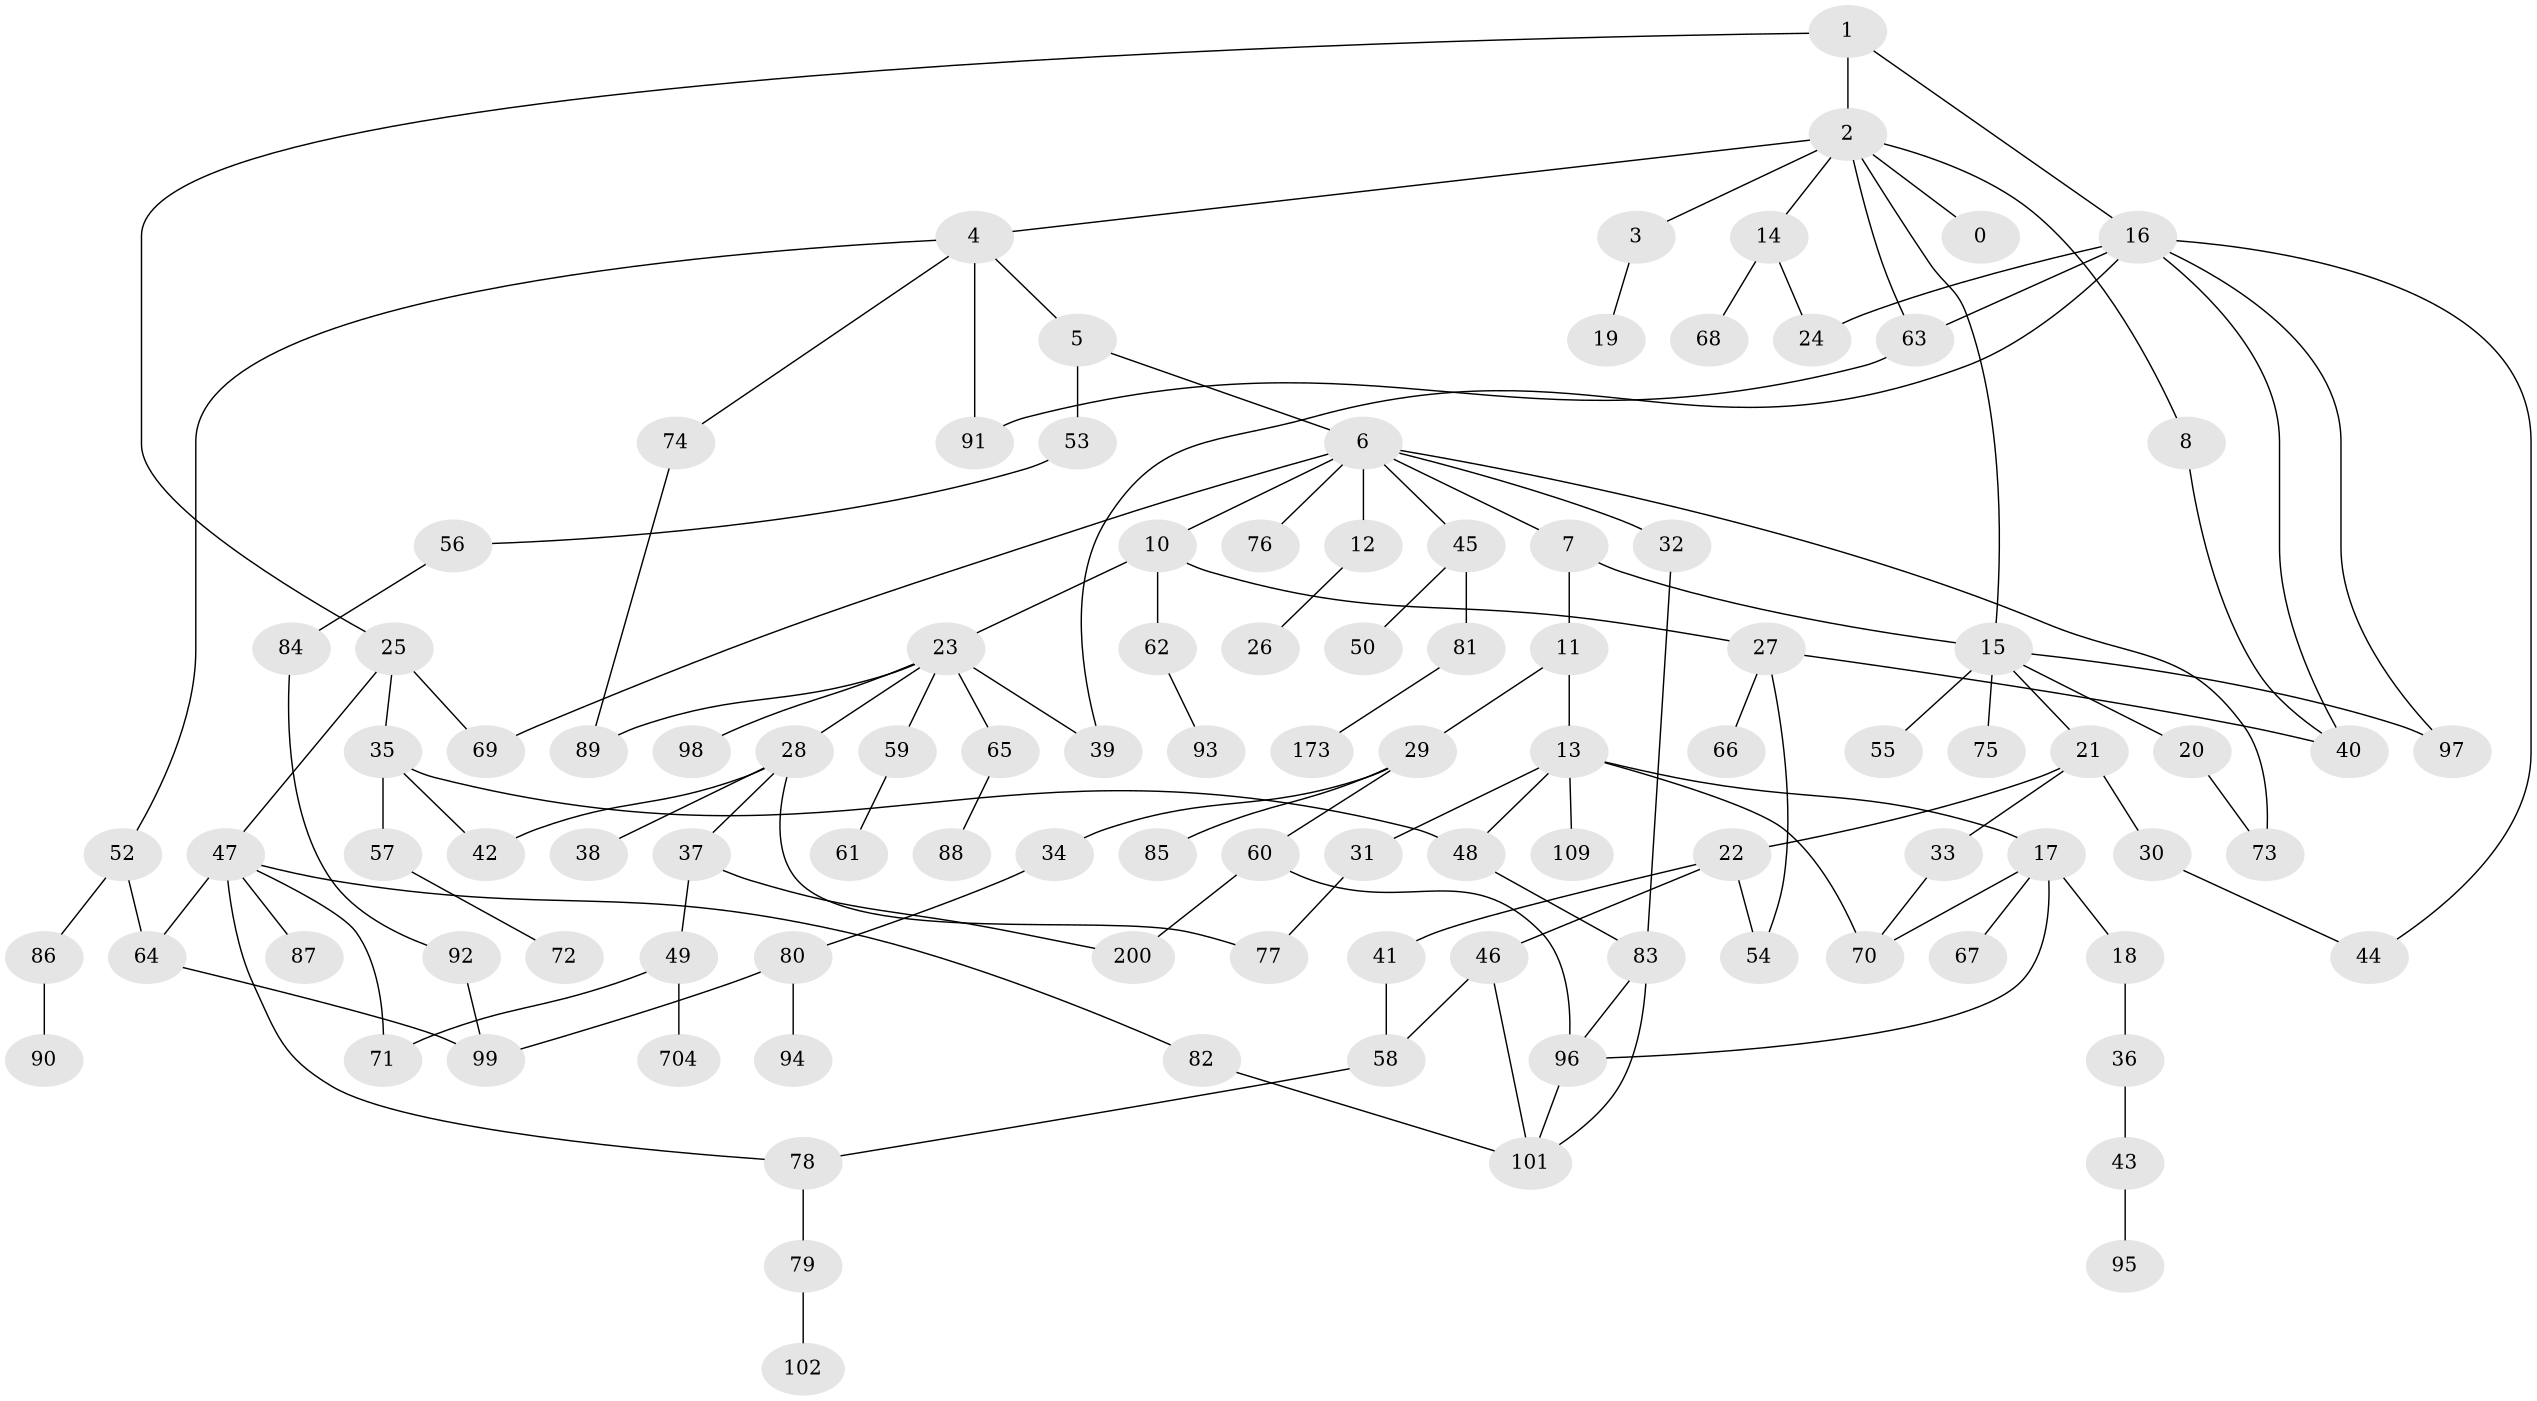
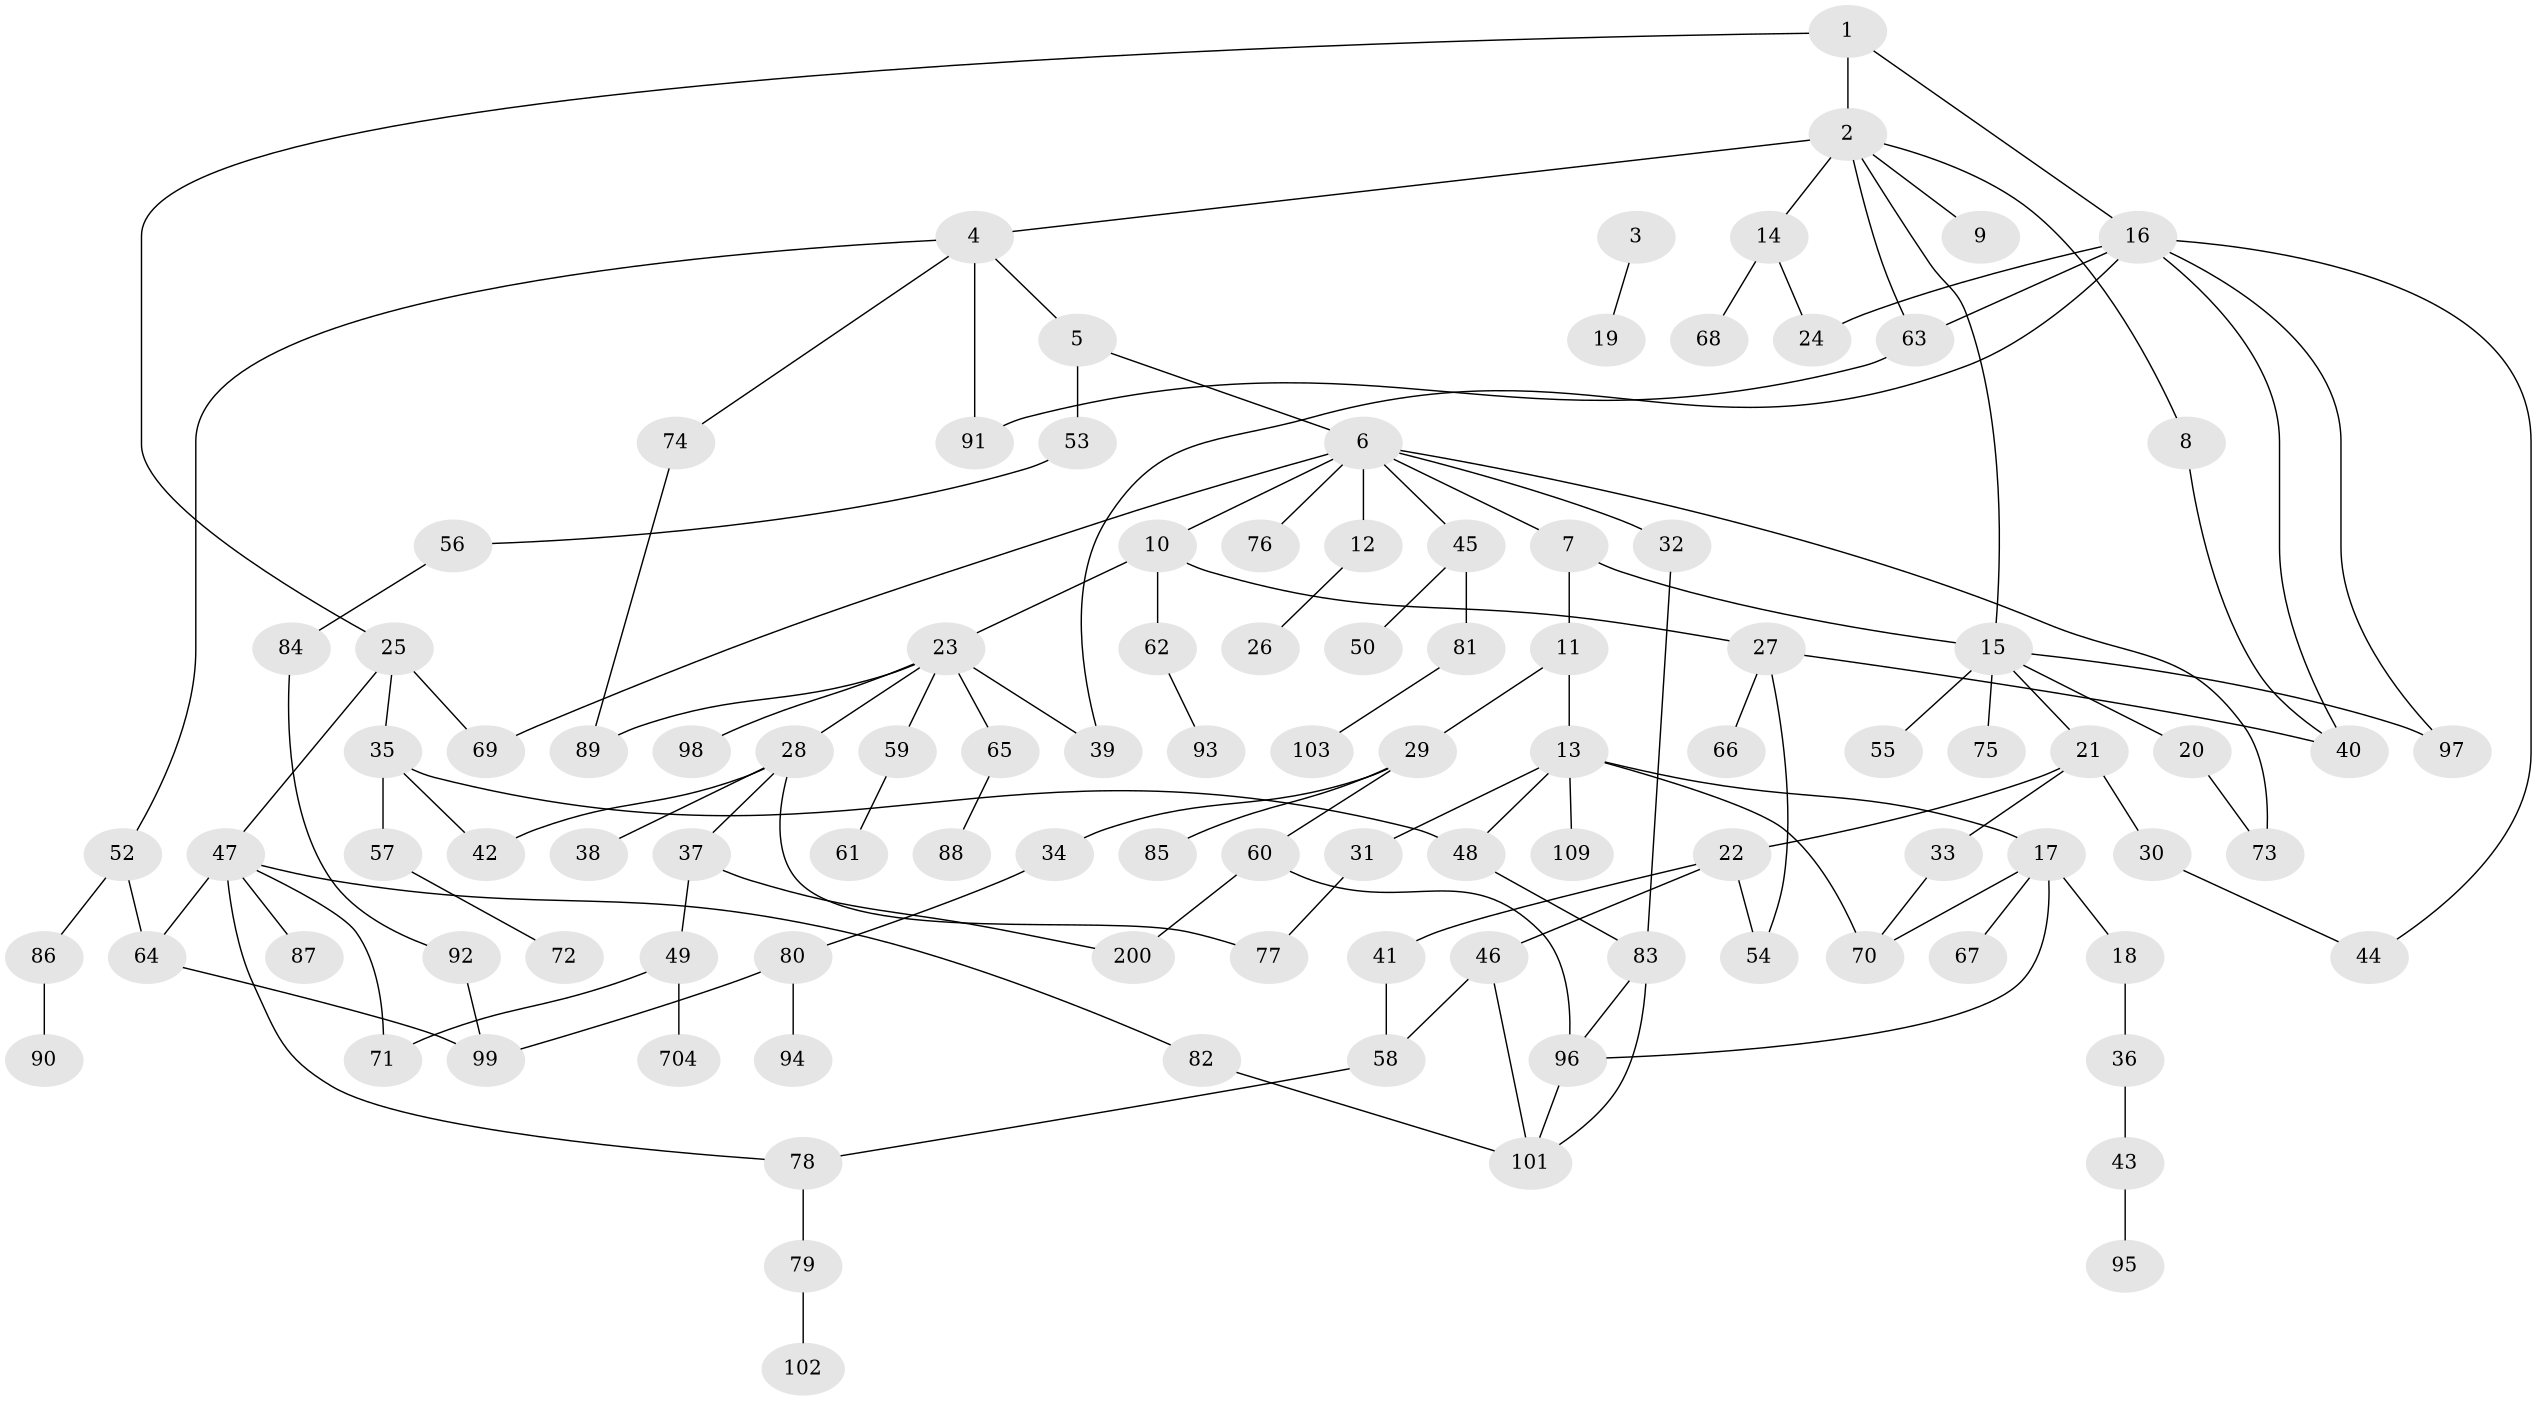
edge "2" -- "3": removed
node "0": label "0" -> "9"
node "173": label "173" -> "103"
